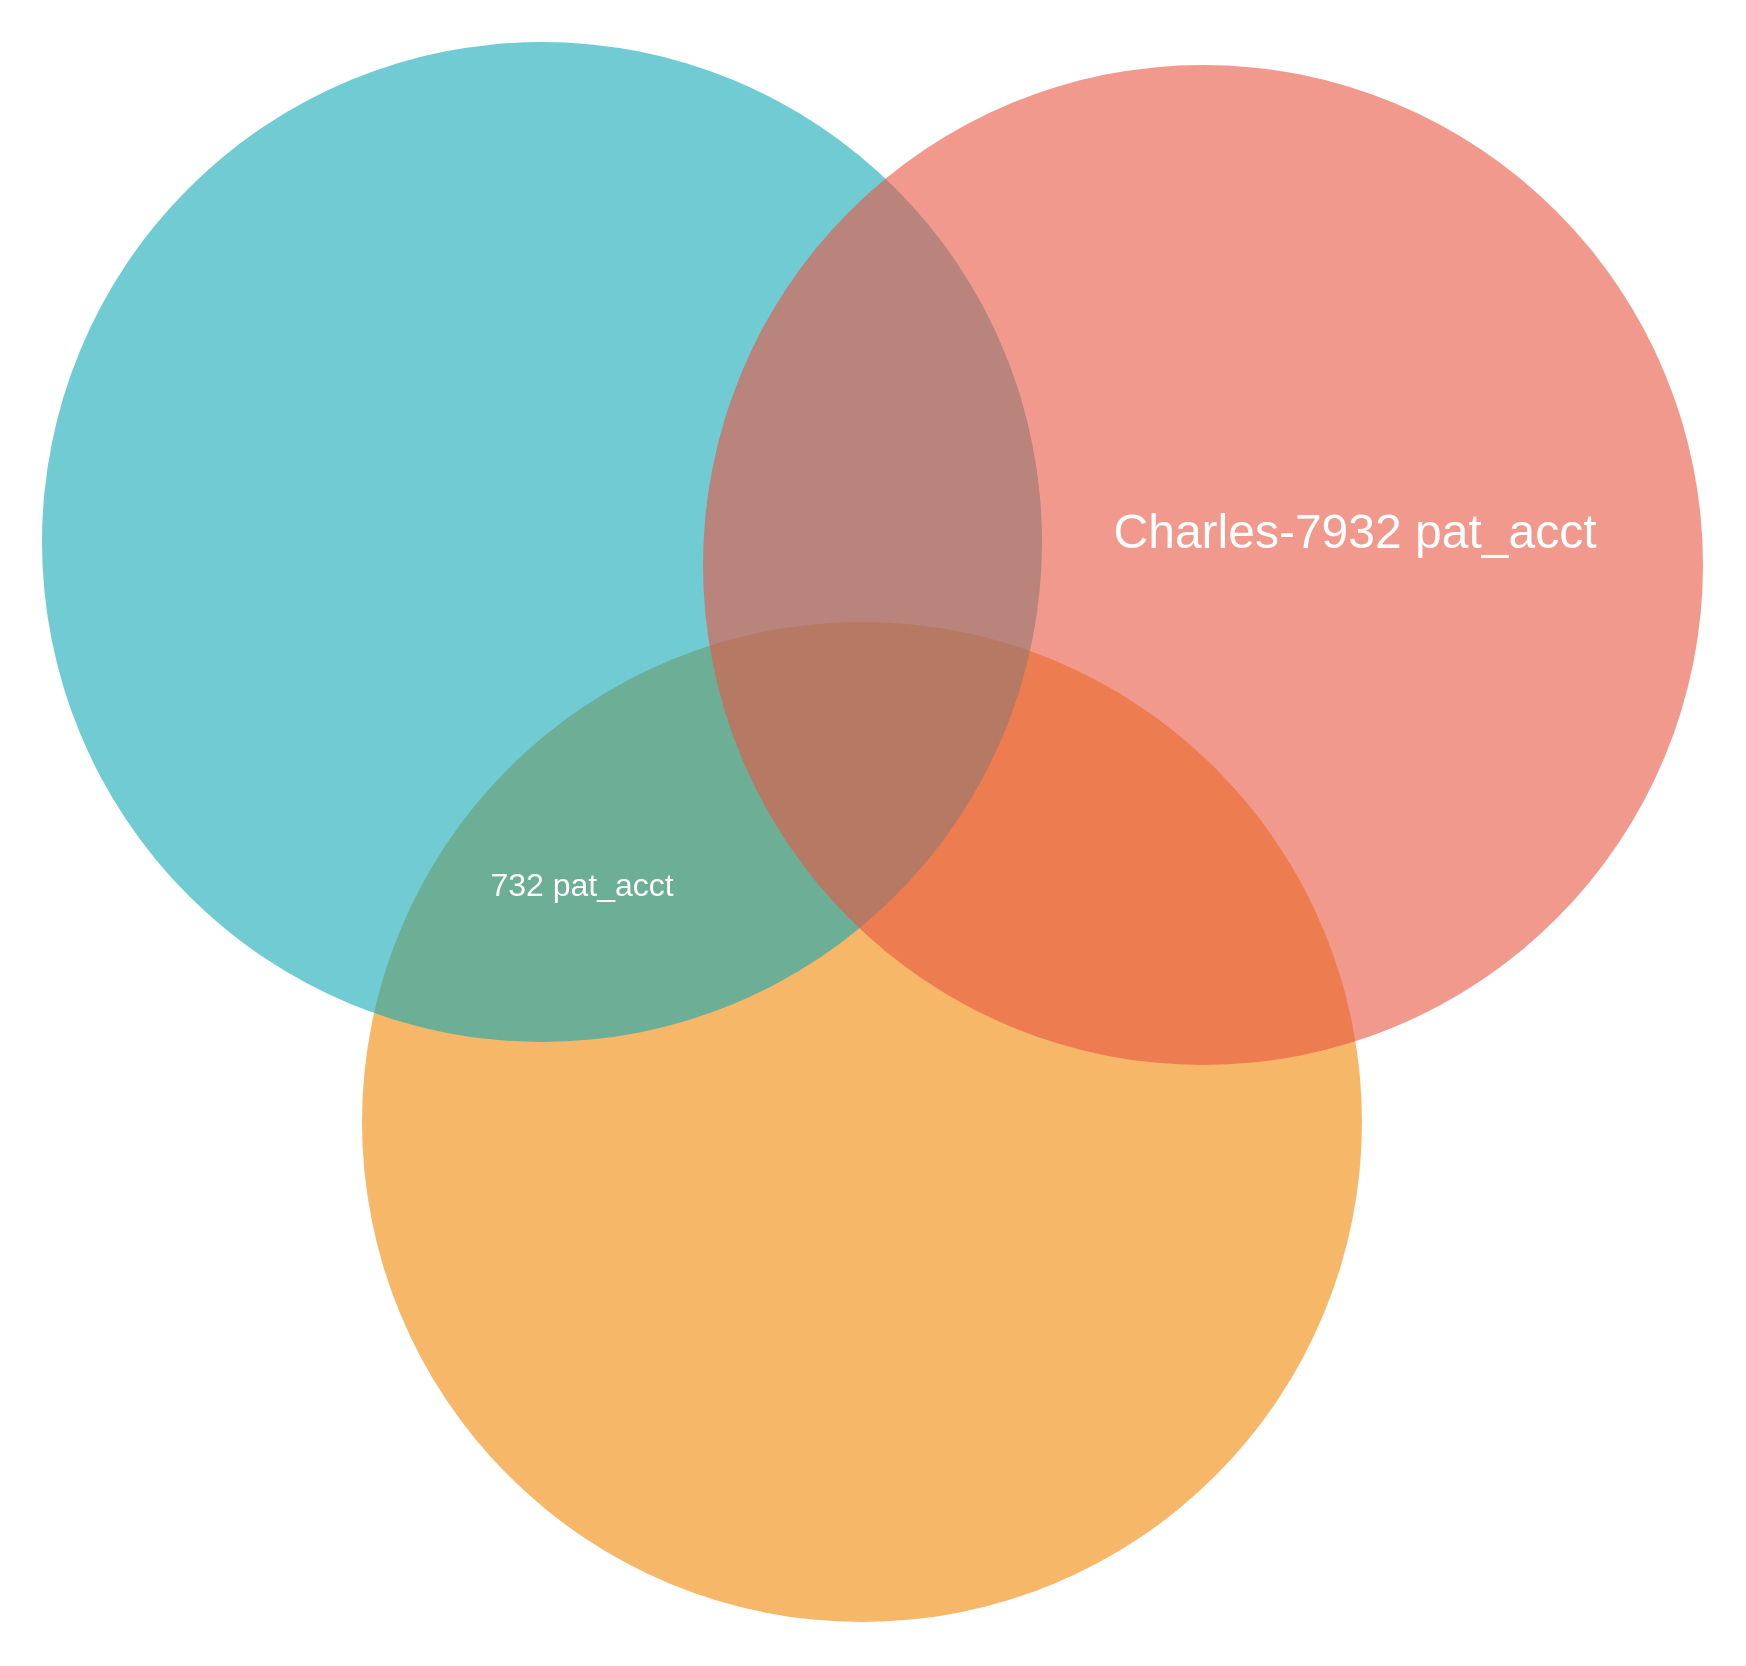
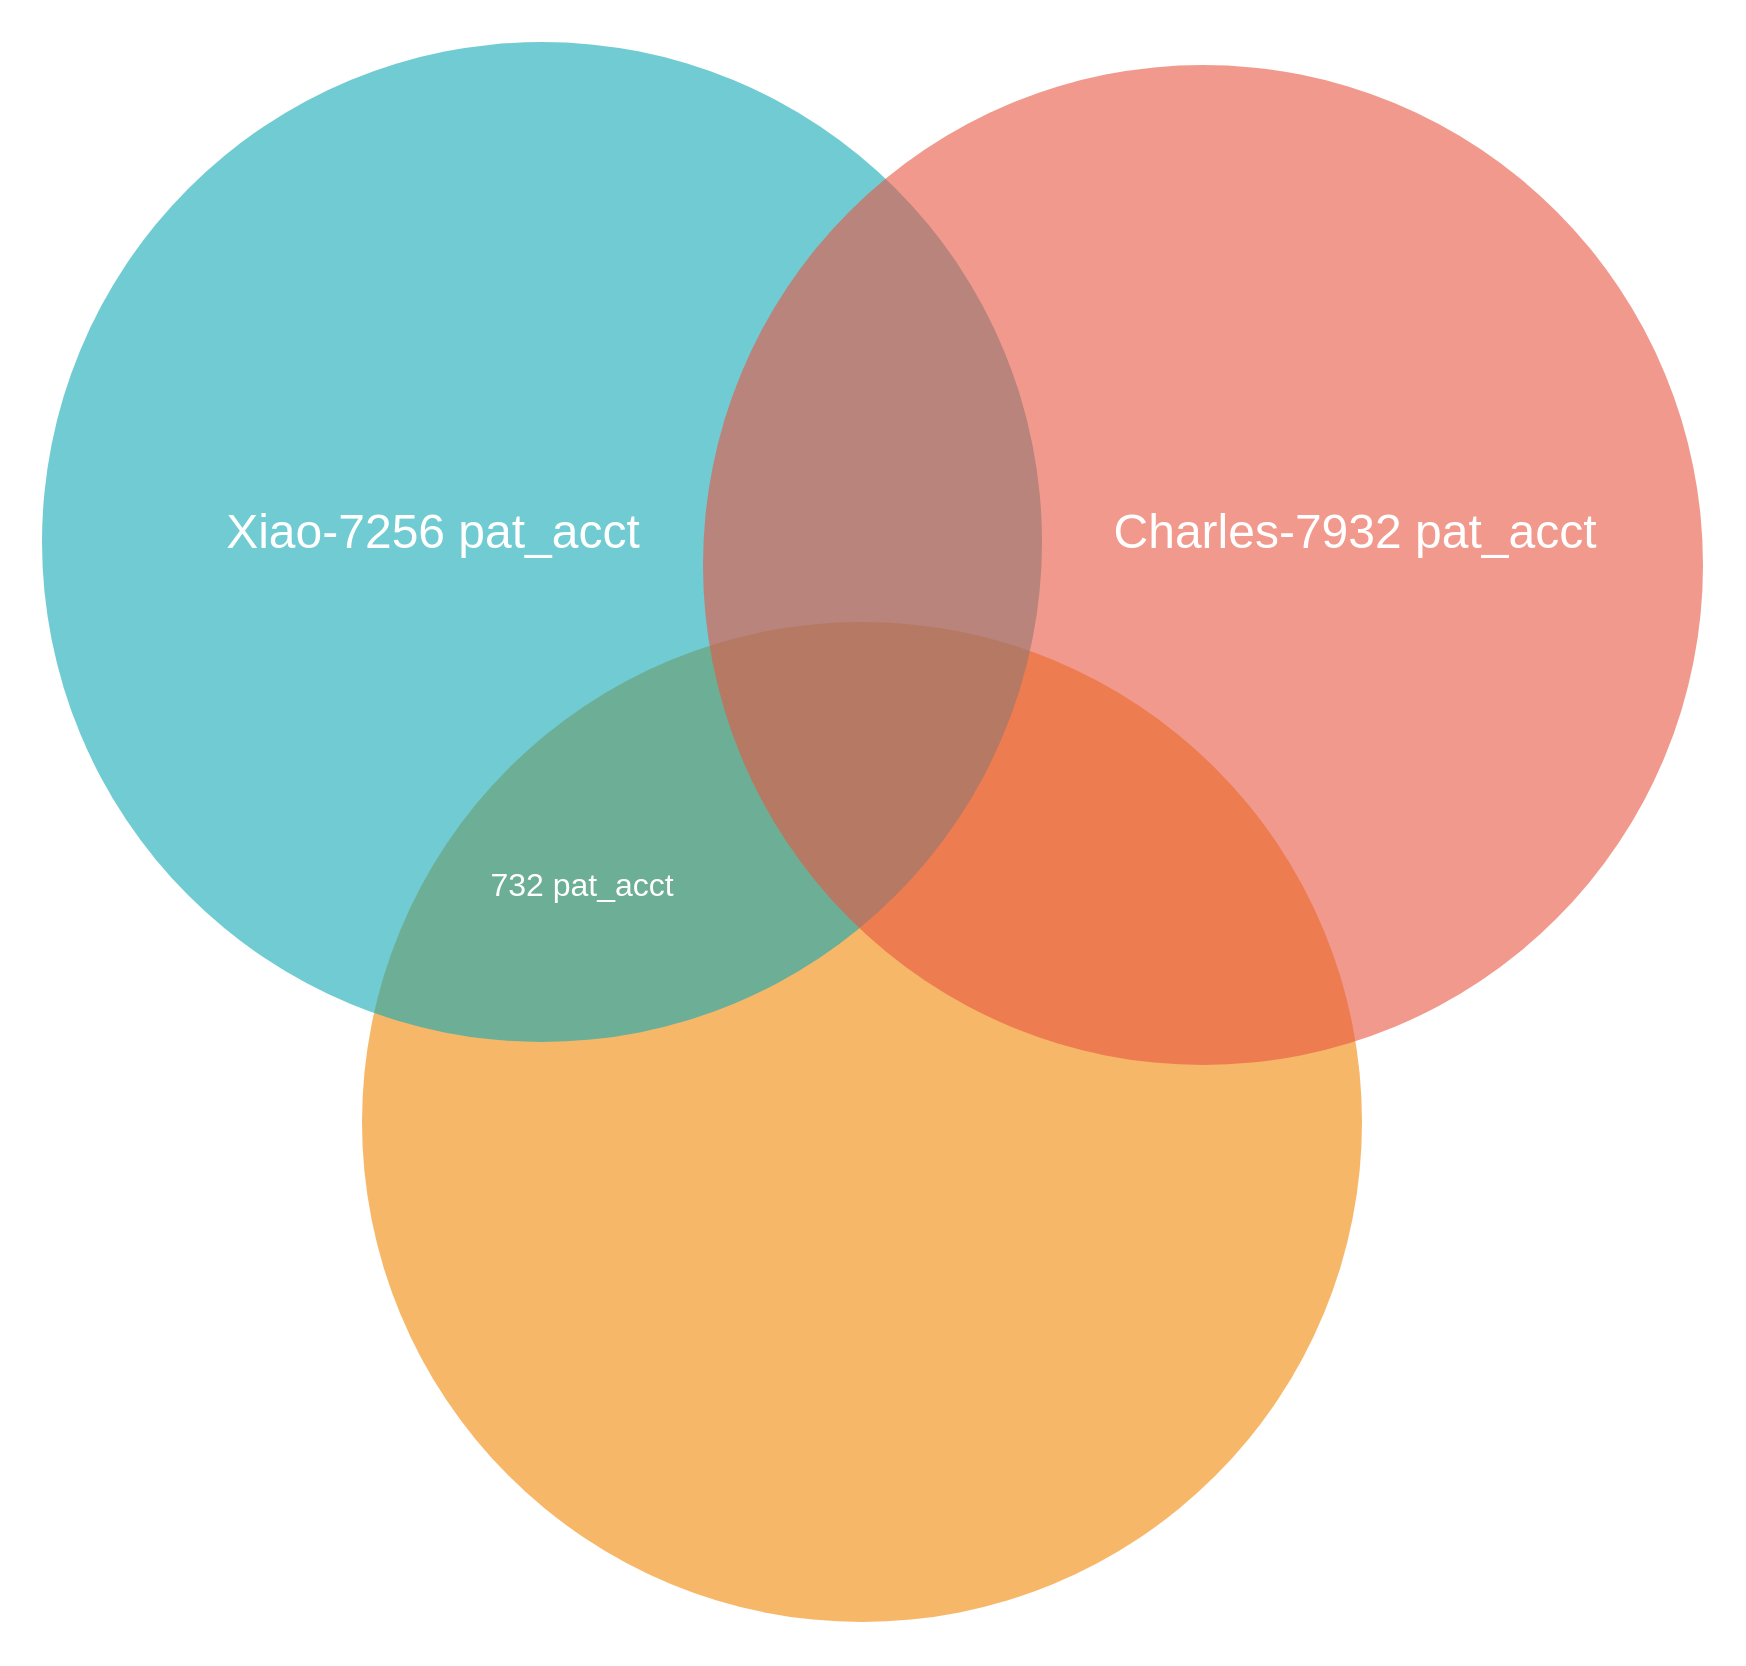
node "Xiao-7256 pat_acct": added
